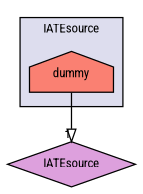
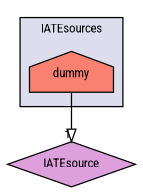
cluster "IATEsource": label "IATEsource" -> "IATEsources"
